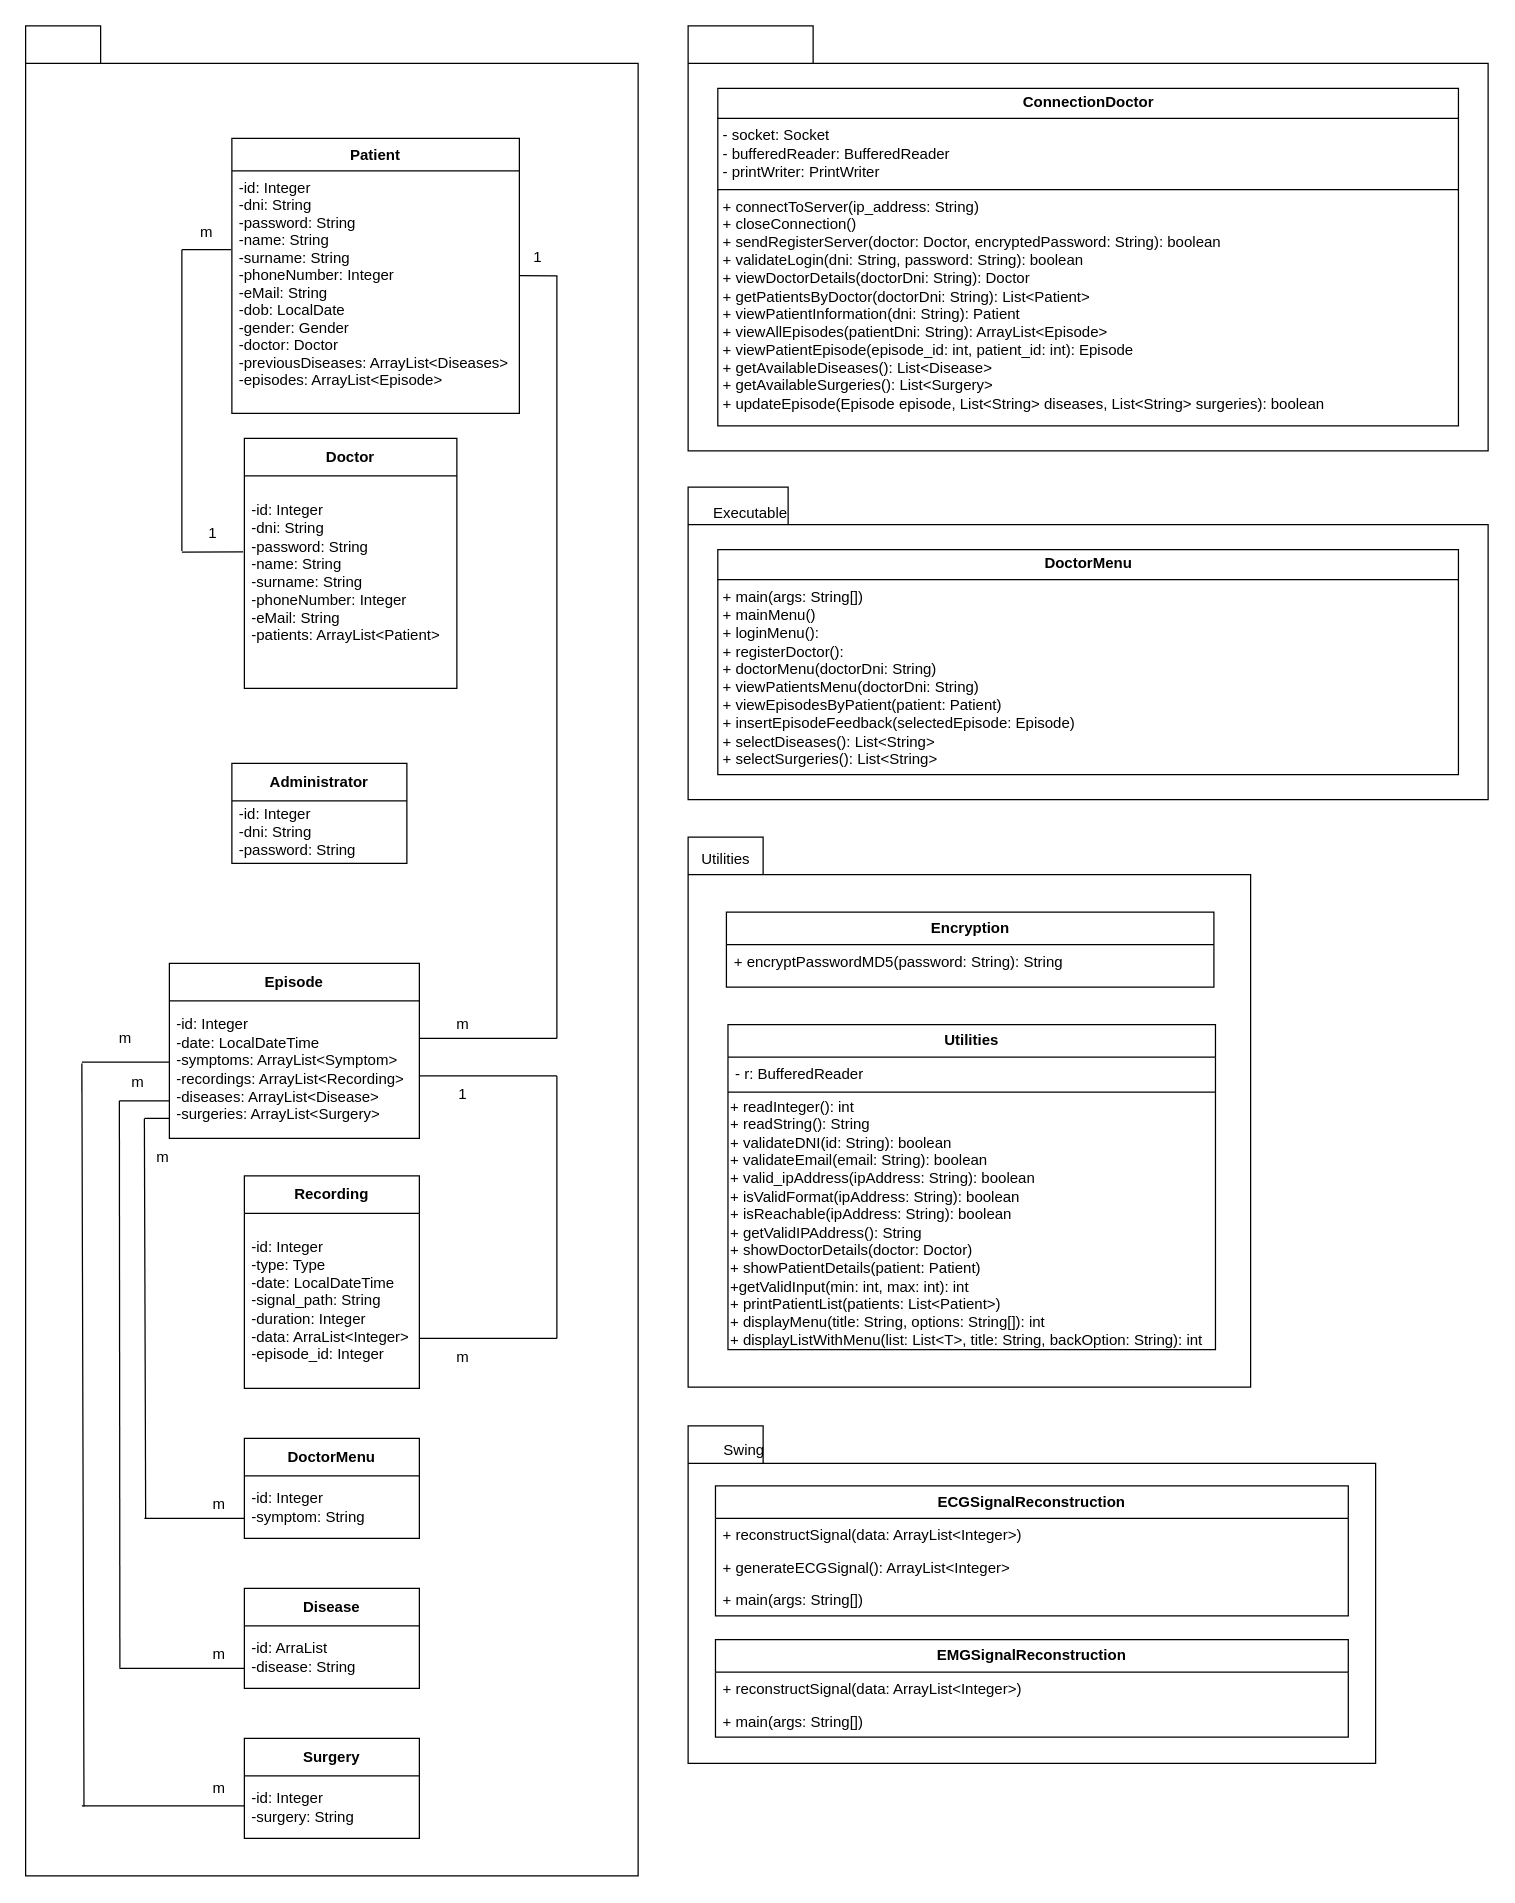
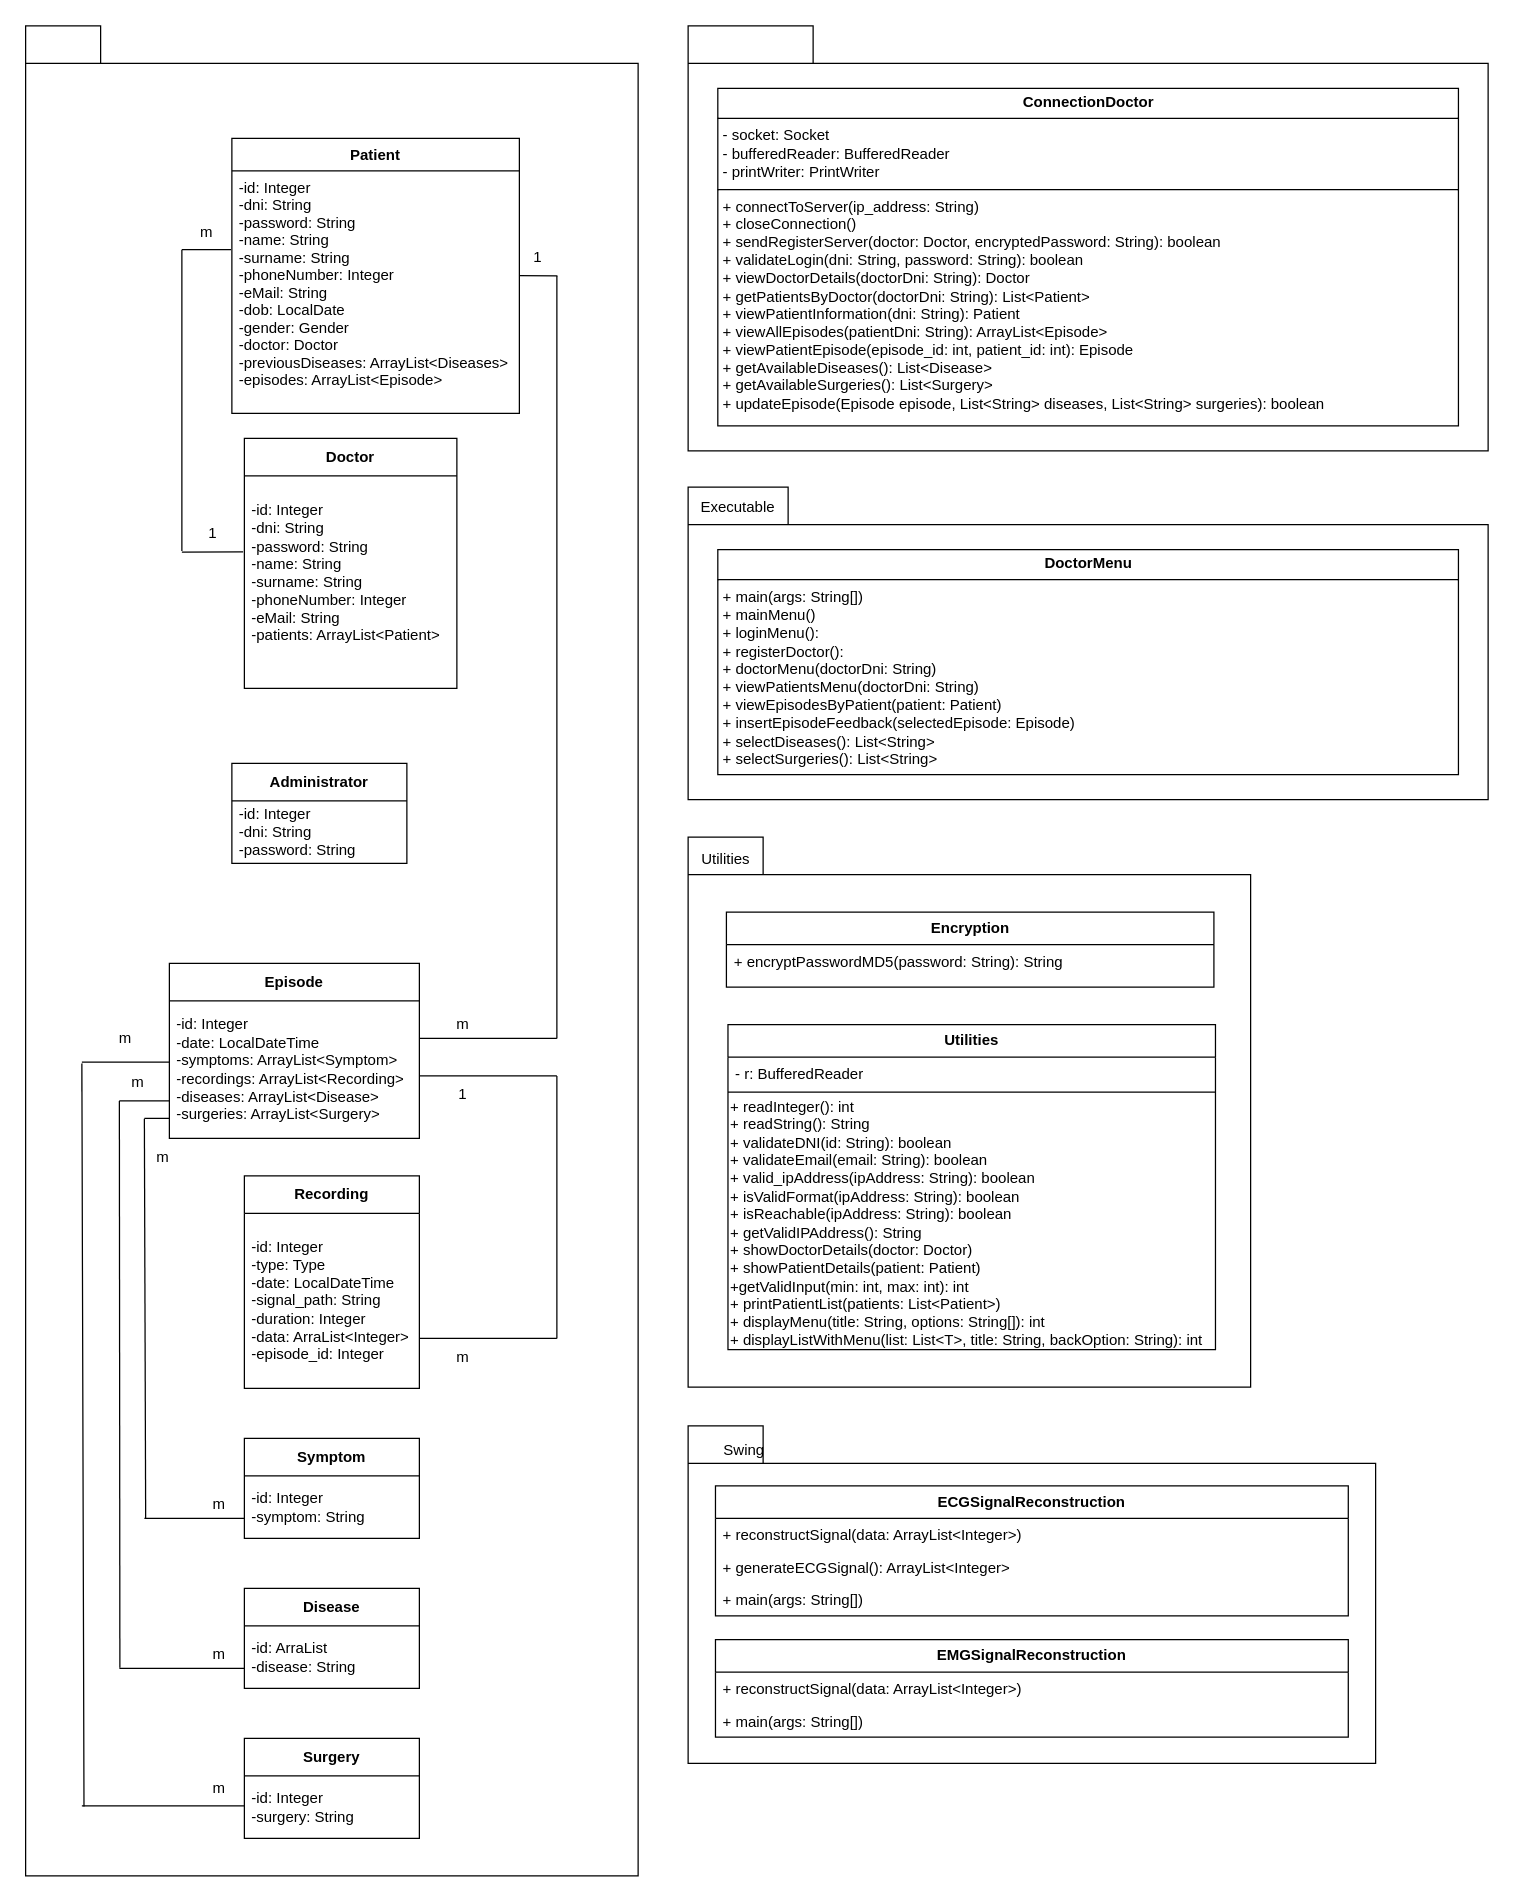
node "Executable": moved (751, 513) -> (738, 507)
node "DoctorMenu": label "DoctorMenu" -> "Symptom"
